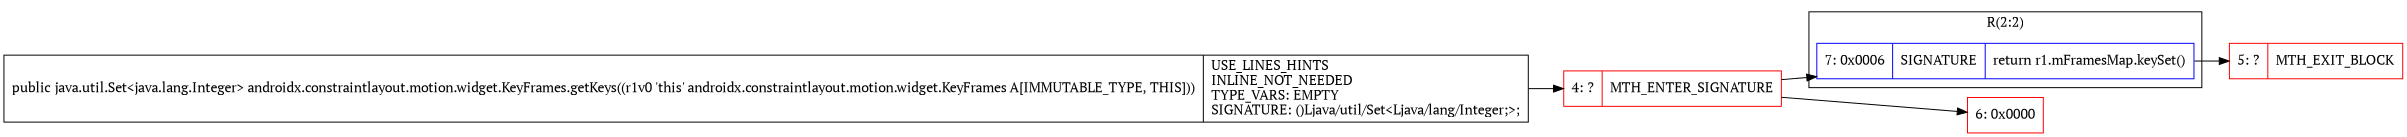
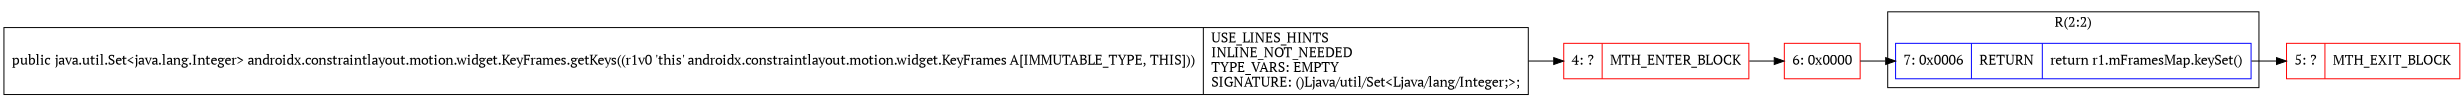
node "7: 0x0006": text "SIGNATURE" -> "RETURN"
edge "4: ?" -> "7: 0x0006": now "6: 0x0000" -> "7: 0x0006"
node "4: ?": text "MTH_ENTER_SIGNATURE" -> "MTH_ENTER_BLOCK"
